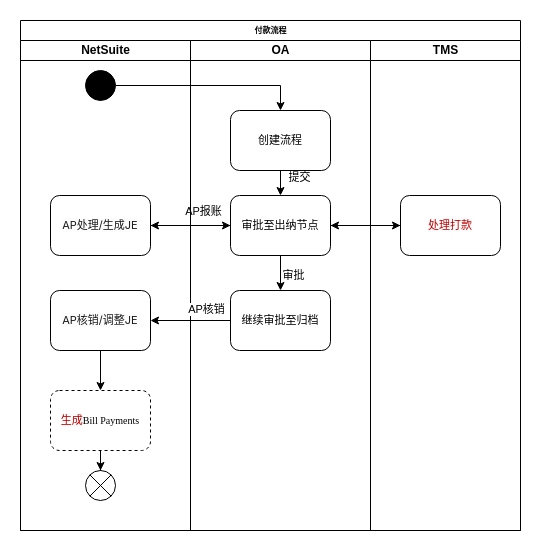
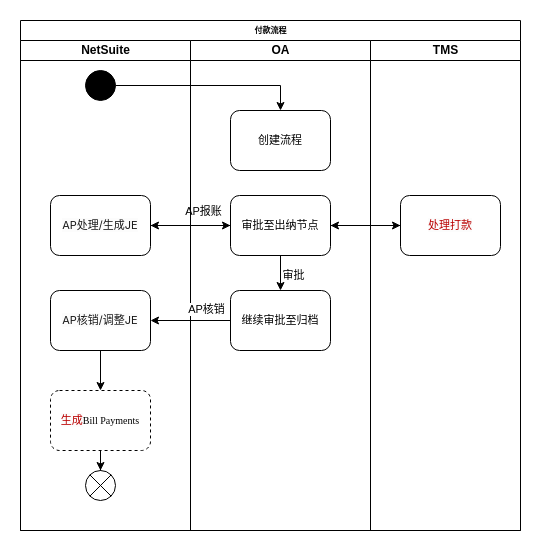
edge "创建流程" -> "审批至出纳节点": removed, label "提交"
